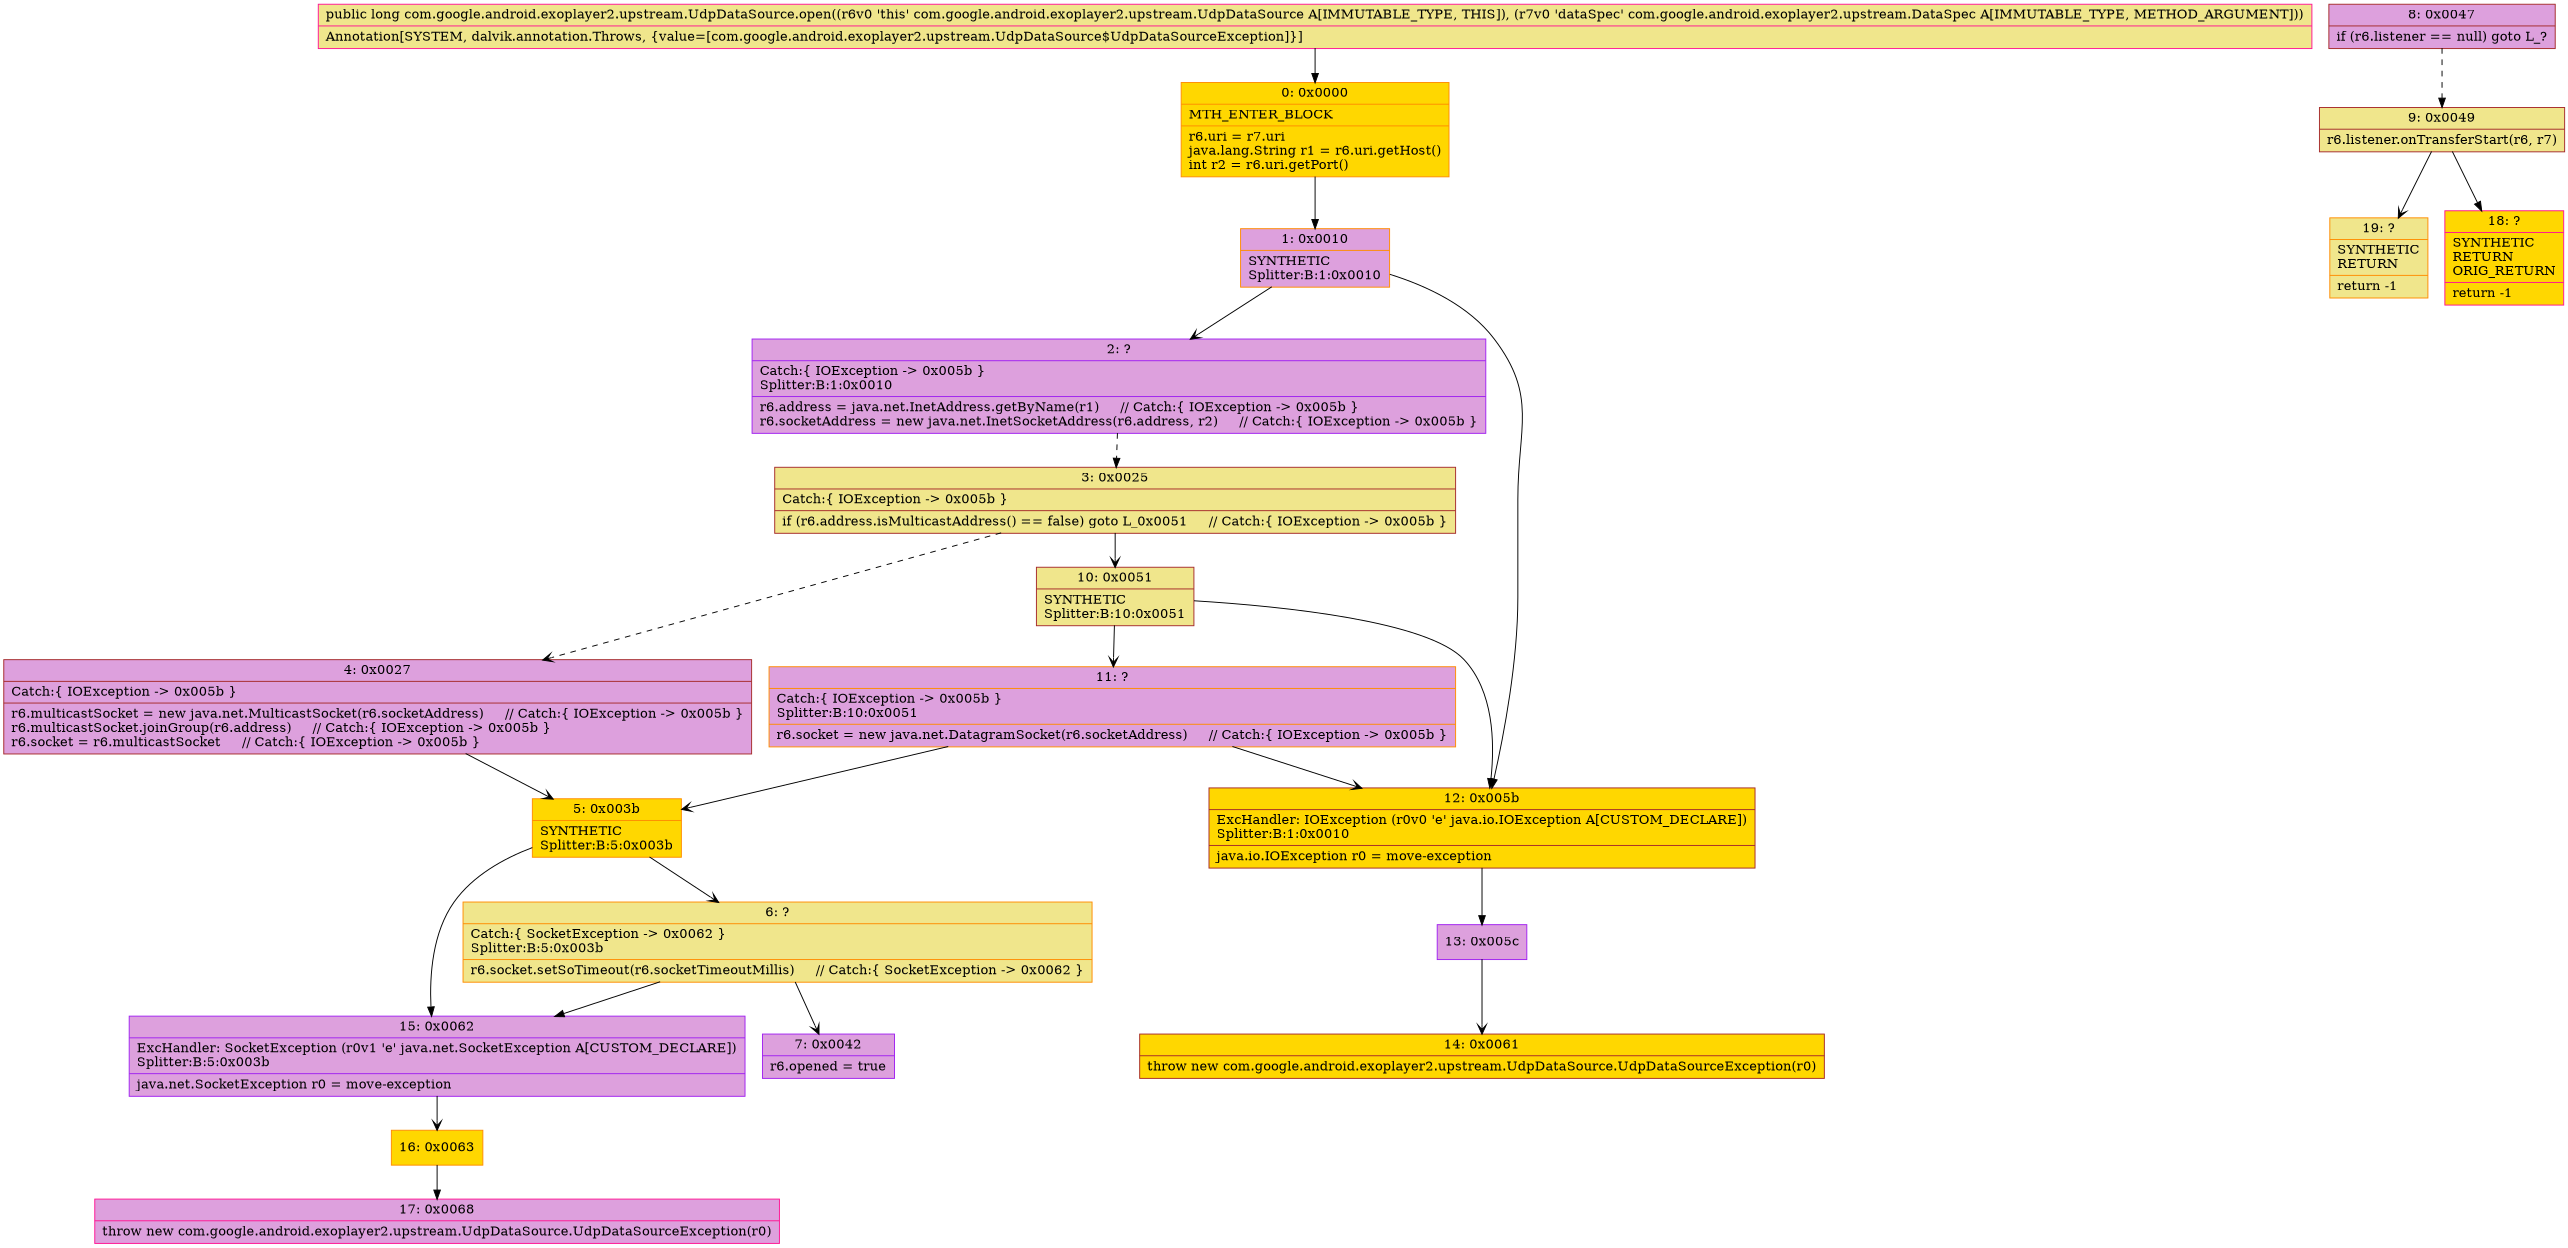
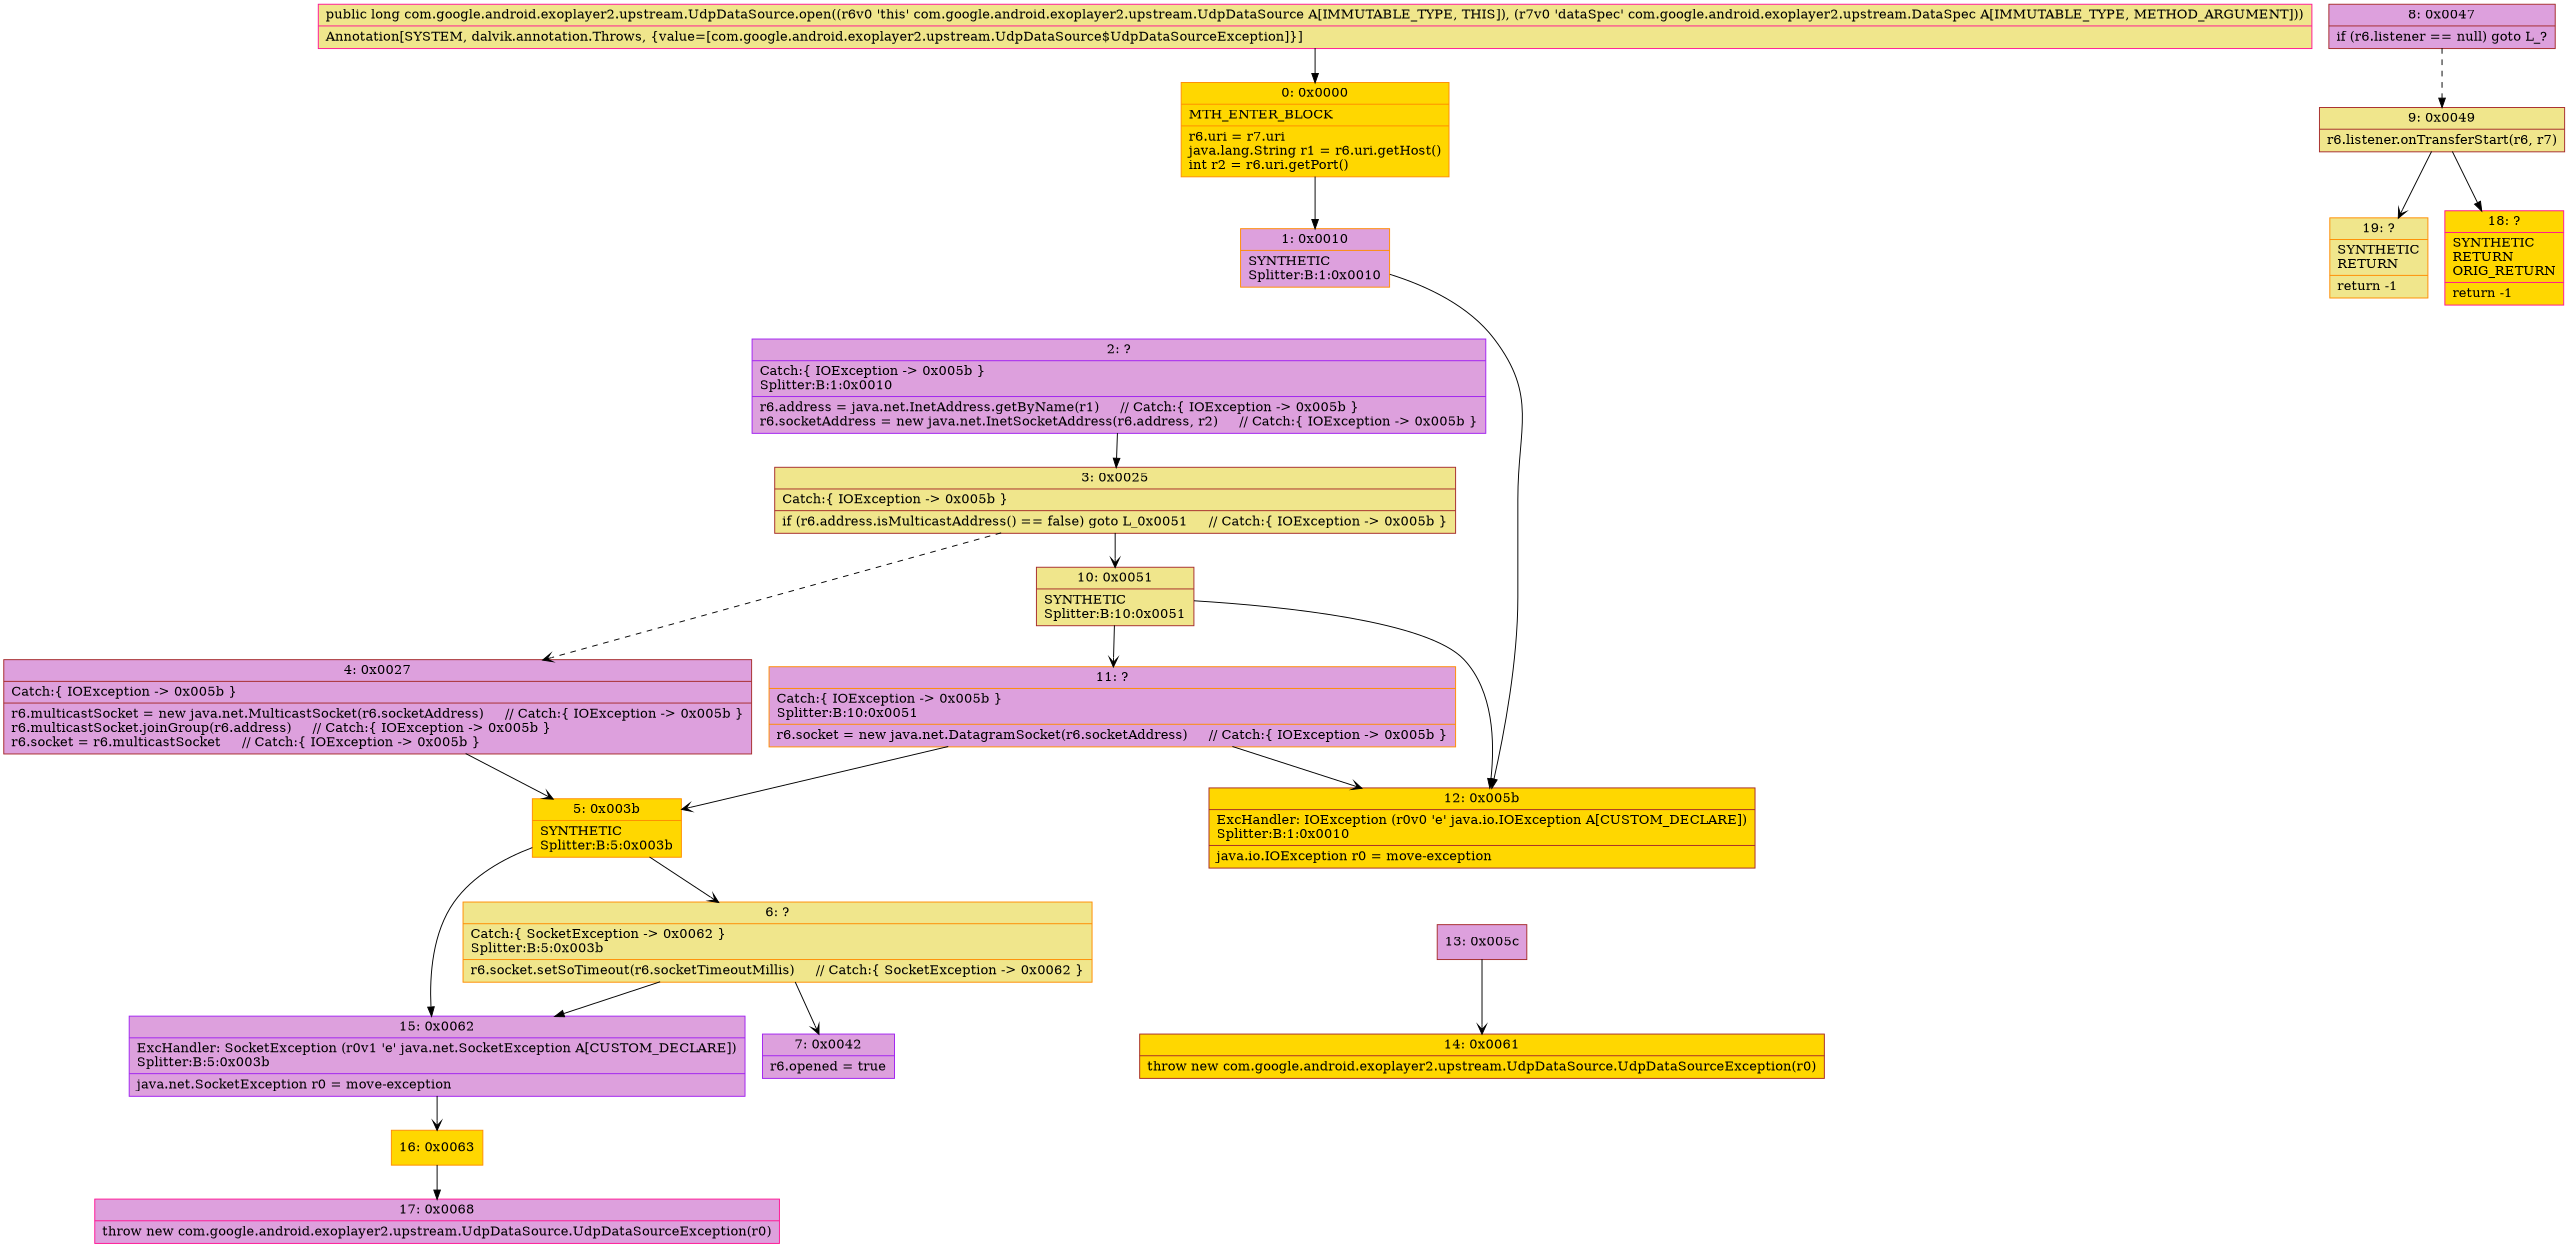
edge "1: 0x0010" -> "2: ?": removed
edge "2: ?" -> "3: 0x0025": style dashed -> solid
edge "12: 0x005b" -> "13: 0x005c": removed
node "13: 0x005c": color purple -> brown
